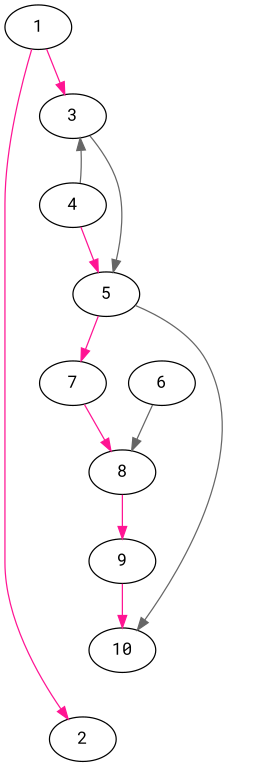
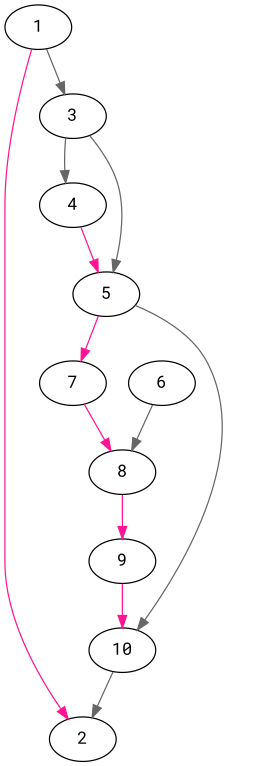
edge "1" -> "3": color deeppink -> gray40
edge "4" -> "3": reversed
edge "10" -> "2": added
